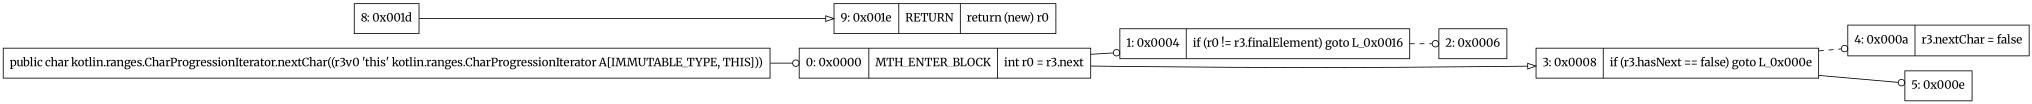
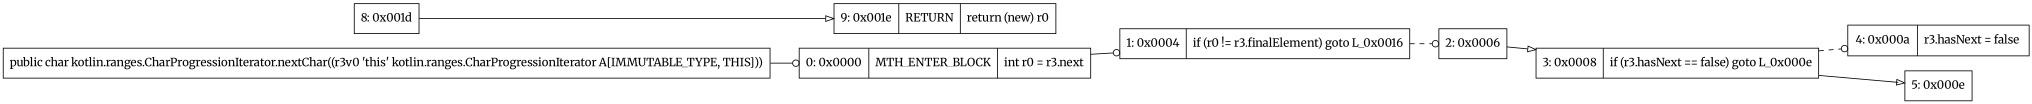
node "4: 0x000a": text "r3.nextChar = false" -> "r3.hasNext = false"
edge "0: 0x0000" -> "3: 0x0008": now "2: 0x0006" -> "3: 0x0008"
edge "3: 0x0008" -> "5: 0x000e": arrowhead odot -> onormal
